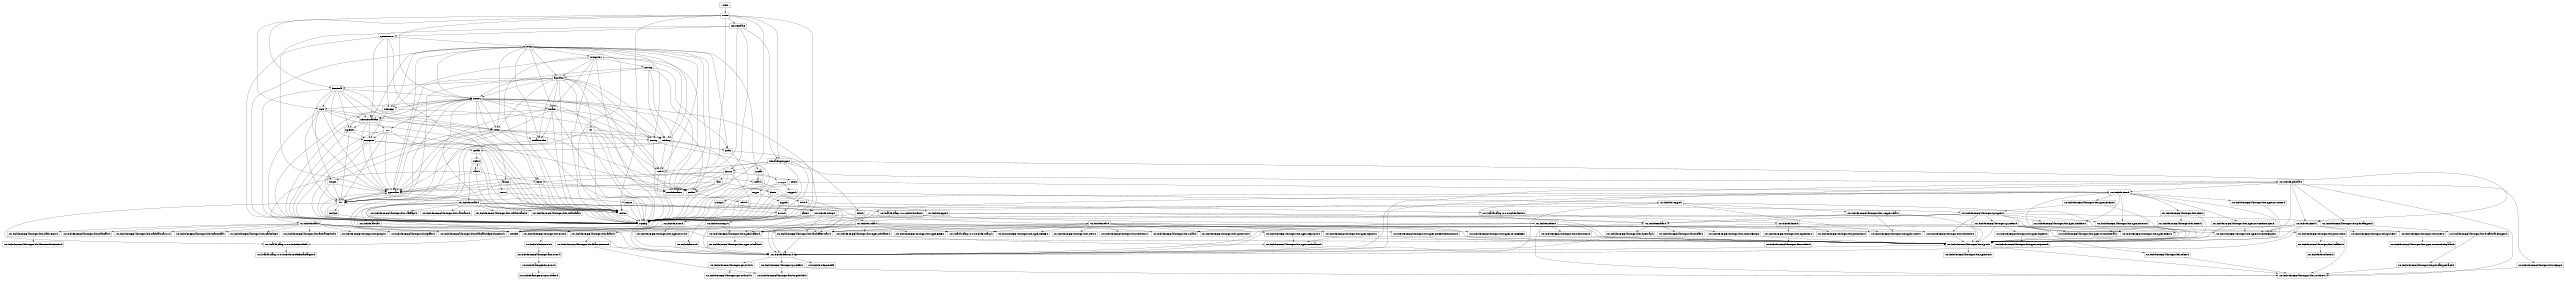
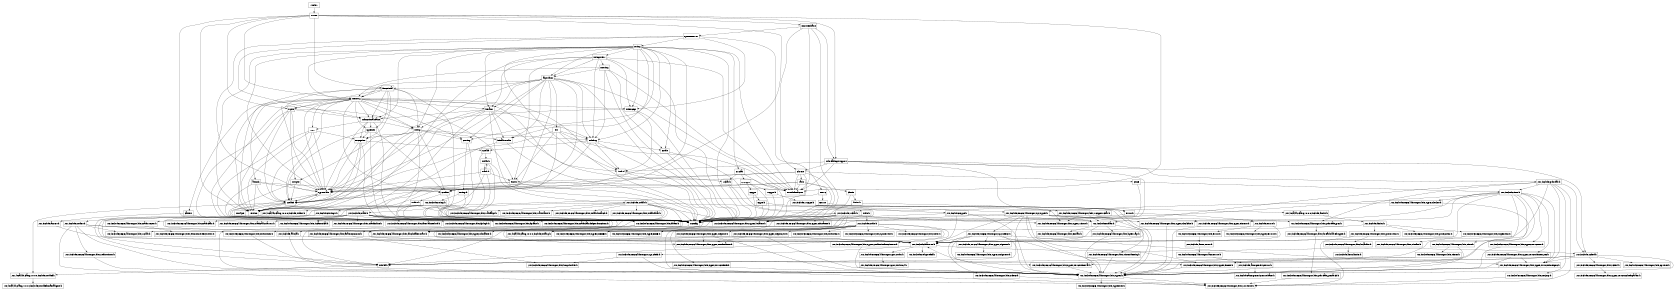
edge "bit" -> "limits": added
node "list": label "list" -> "cstddef"
edge "/usr/include/sched.h" -> "/usr/include/features.h": reversed
